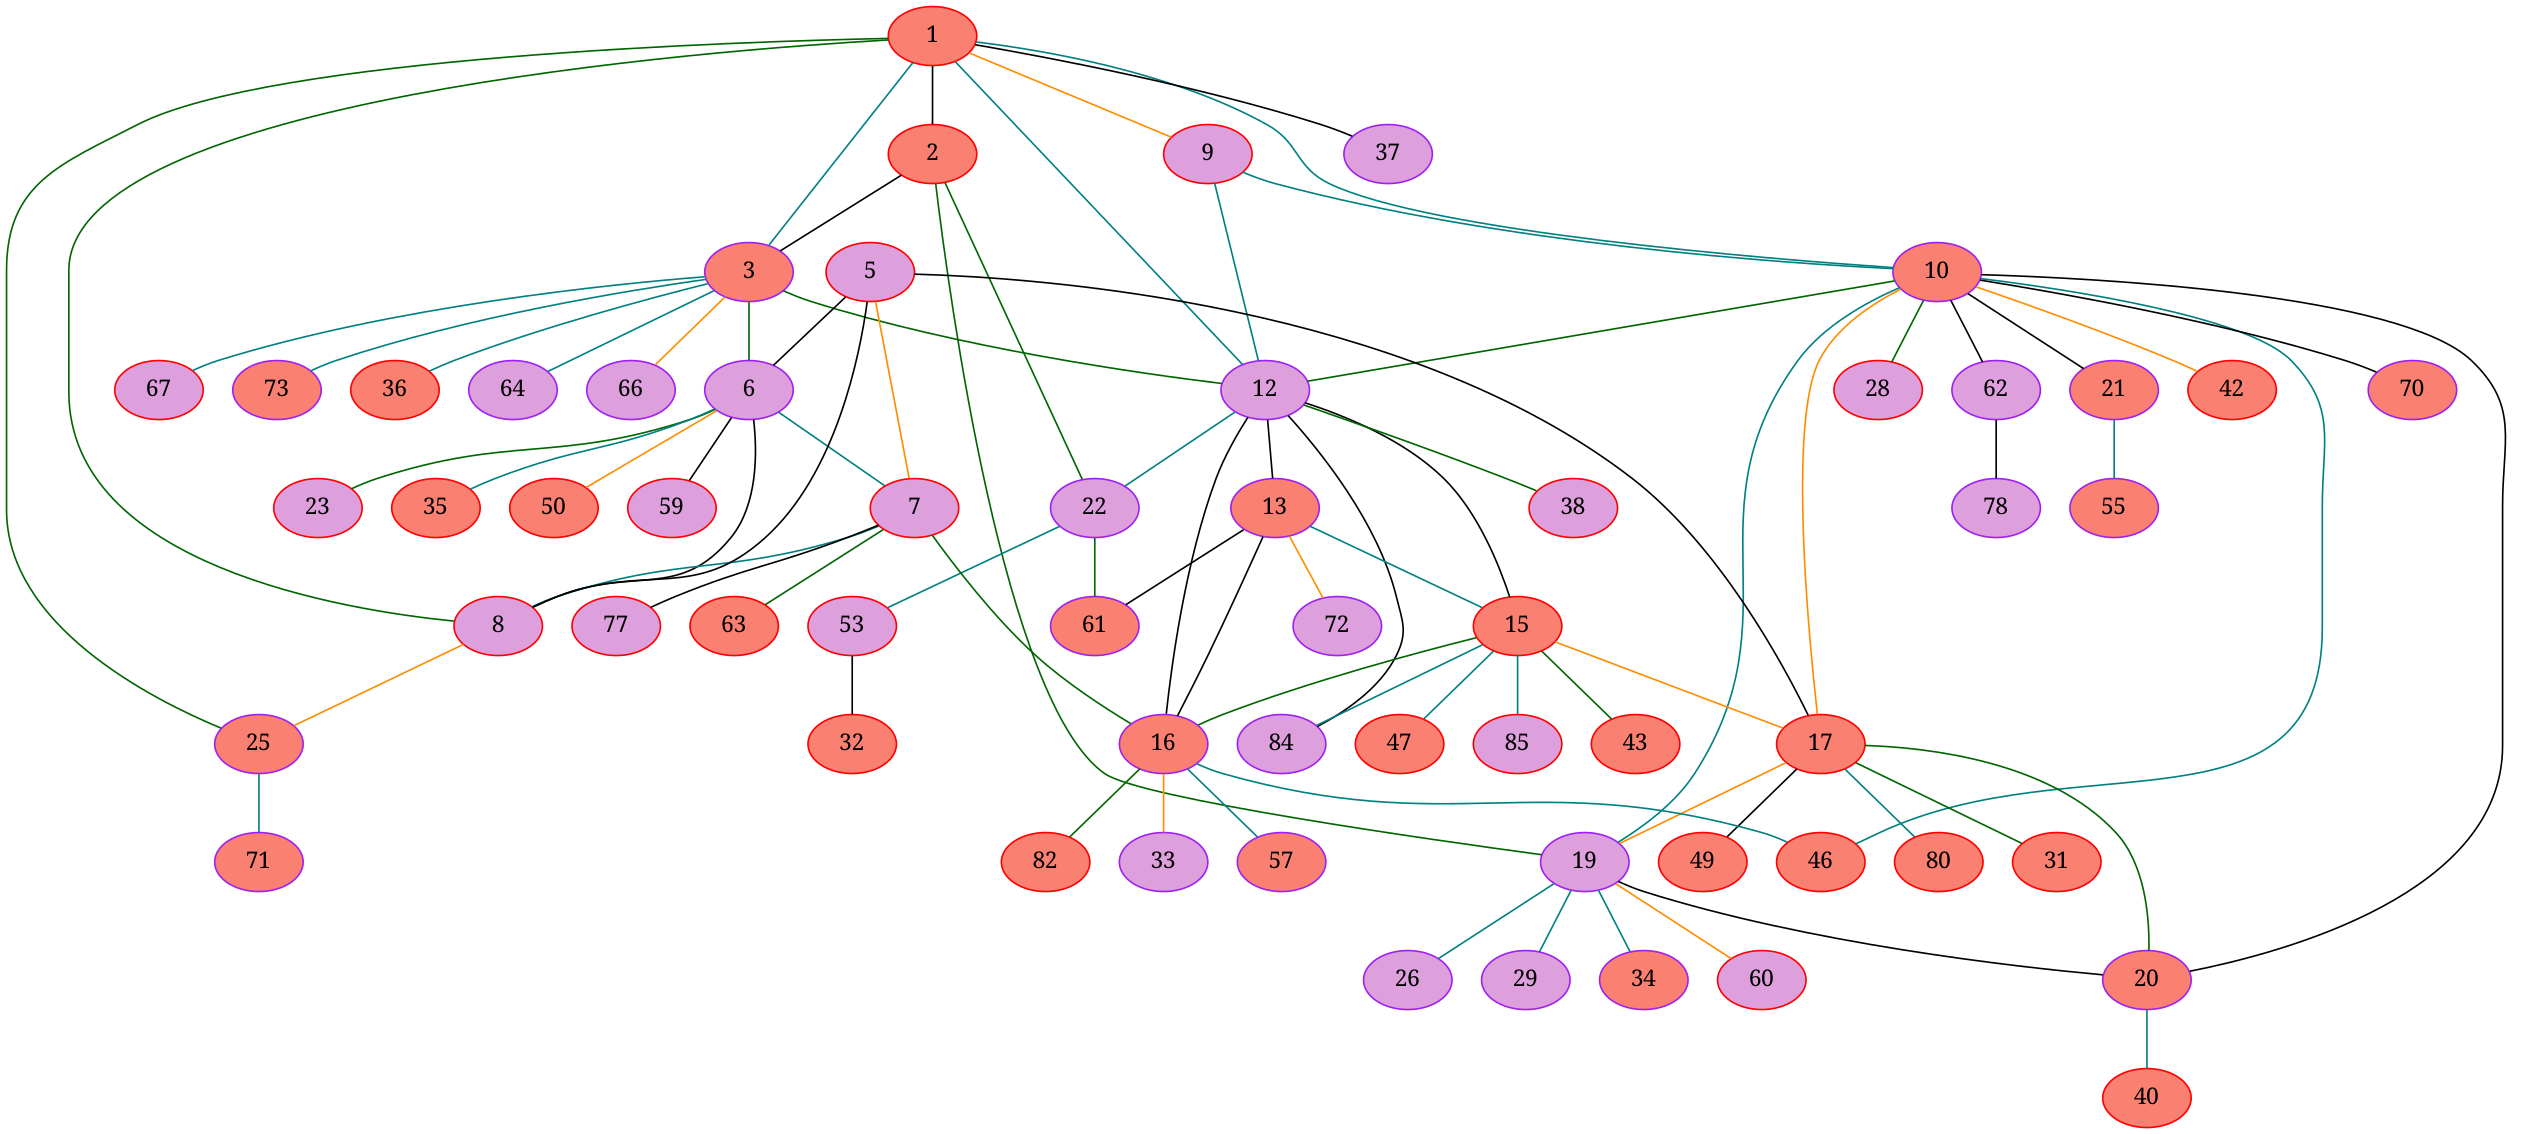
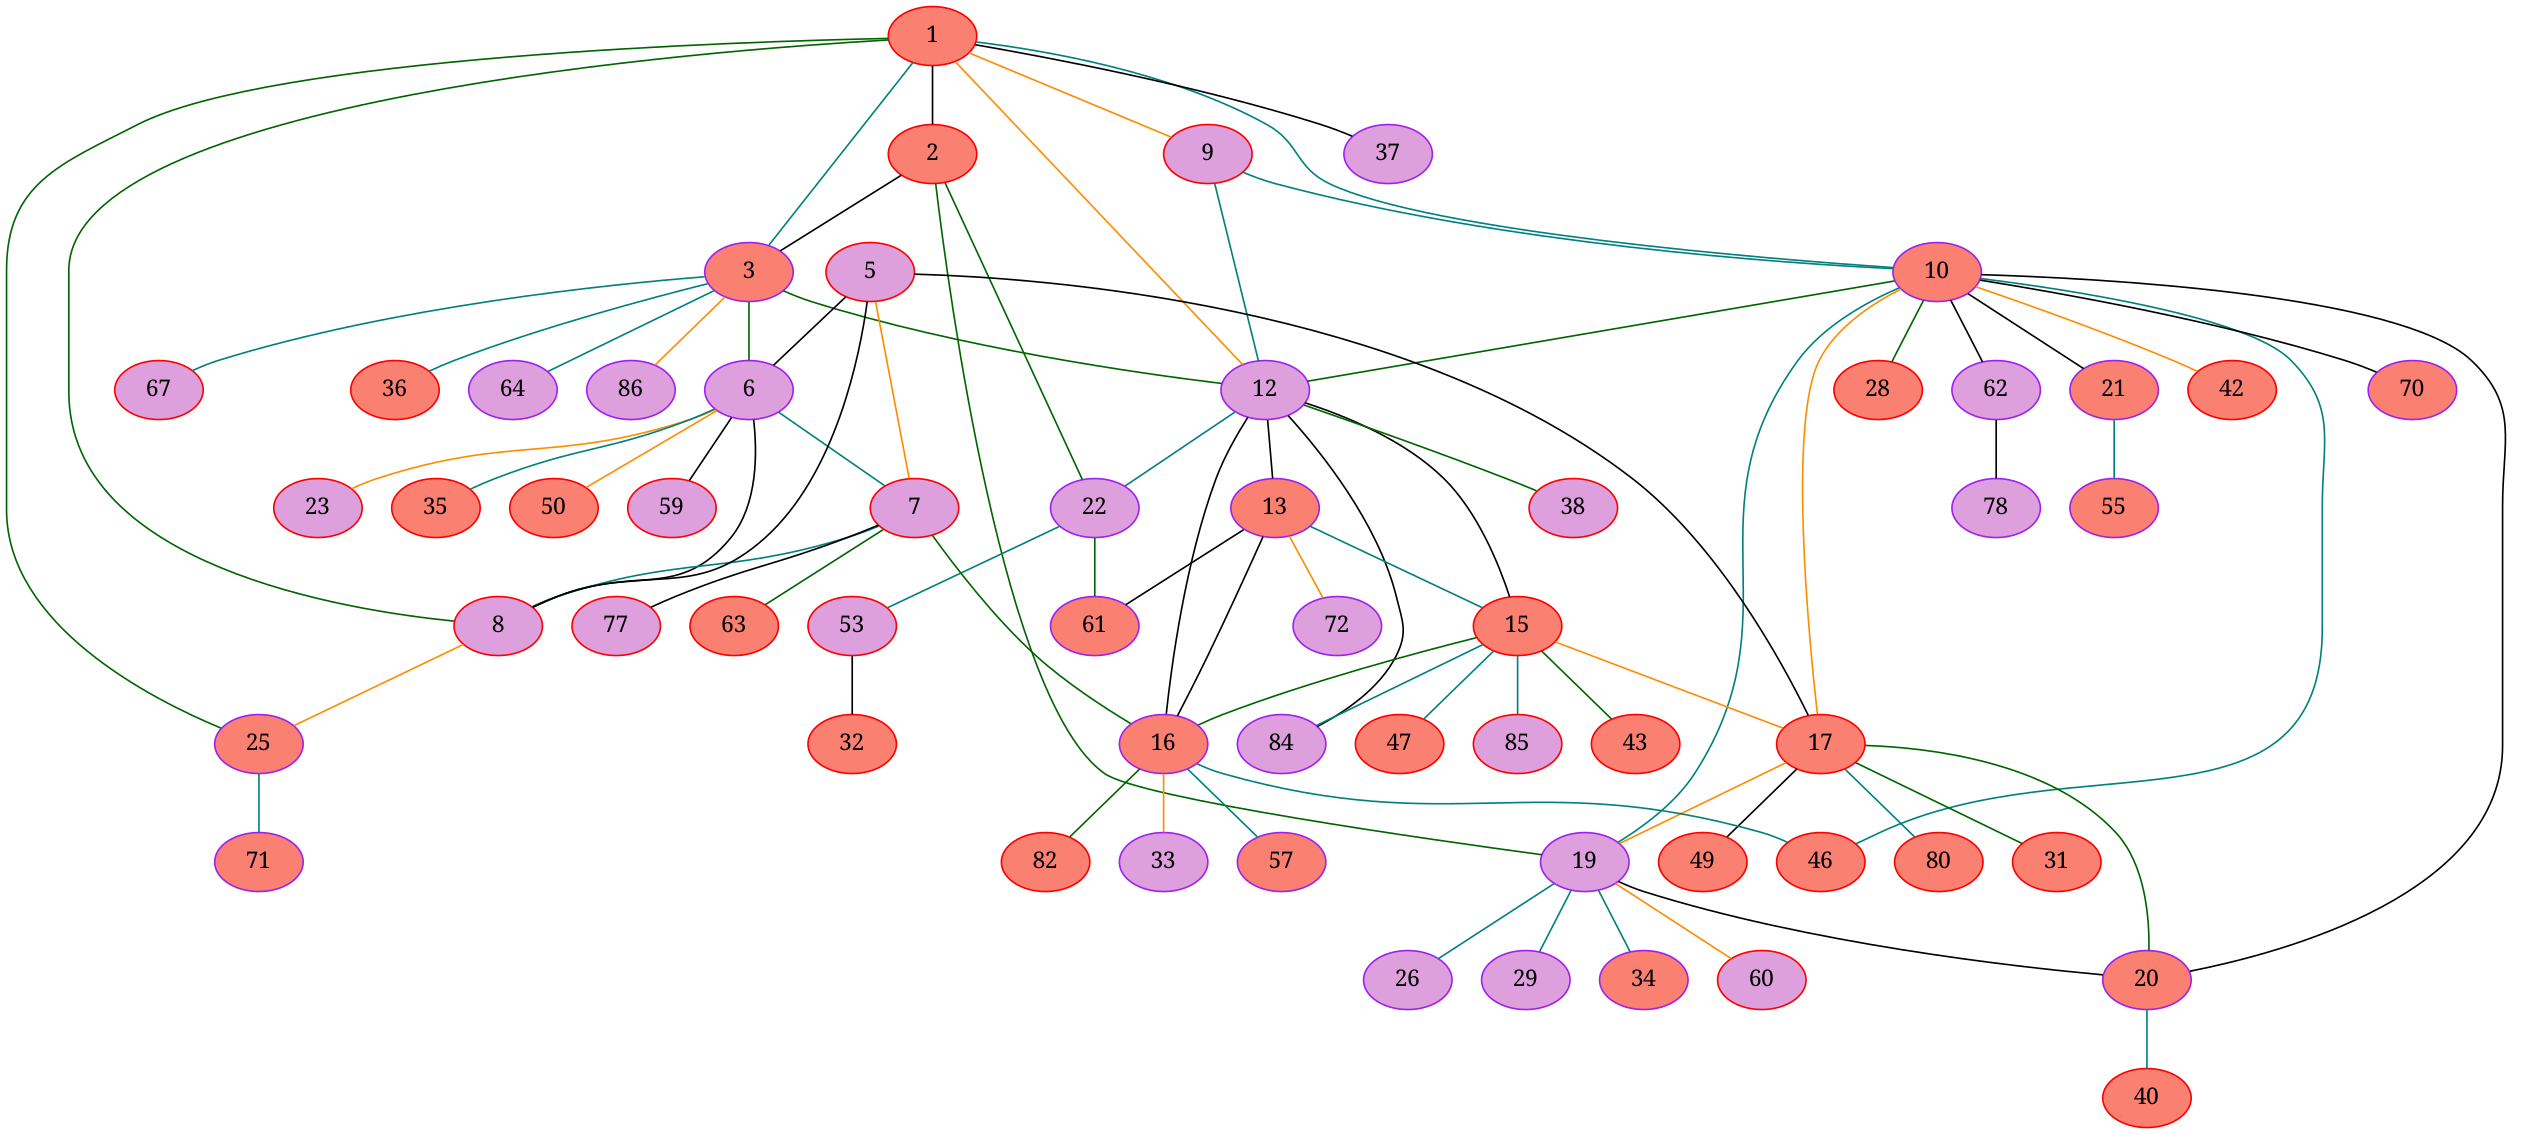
edge "1" -- "12": color teal -> darkorange
node "73": removed
node "66": label "66" -> "86"
node "28": fillcolor plum -> salmon
edge "6" -- "23": color darkgreen -> darkorange
